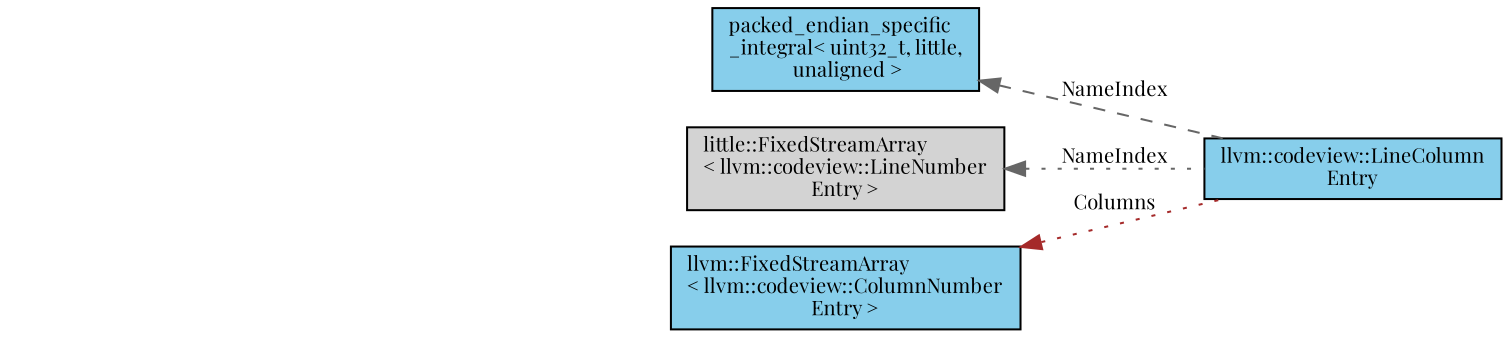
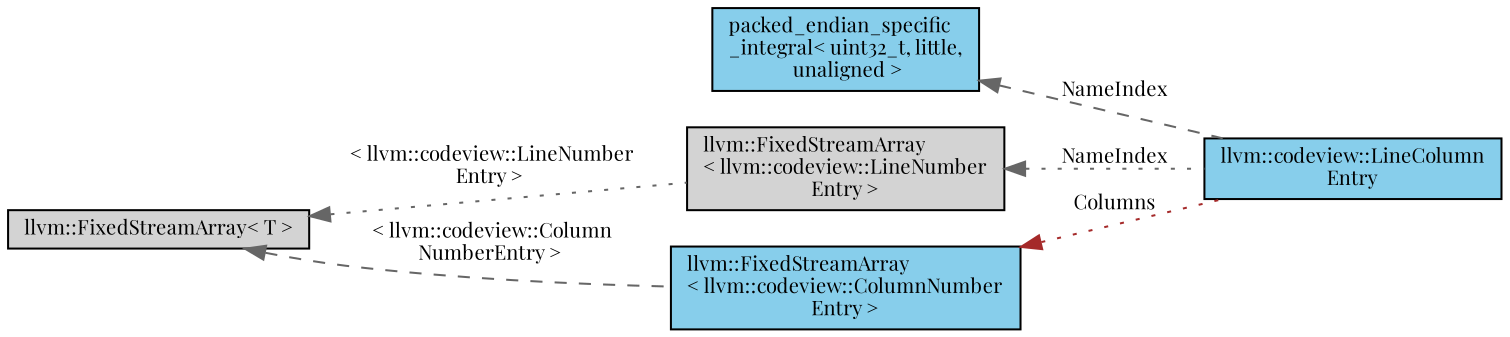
node "little::FixedStreamArray < llvm::codeview::LineNumber Entry >": label "little::FixedStreamArray < llvm::codeview::LineNumber Entry >" -> "llvm::FixedStreamArray < llvm::codeview::LineNumber Entry >"
node "llvm::FixedStreamArray< T >": added
